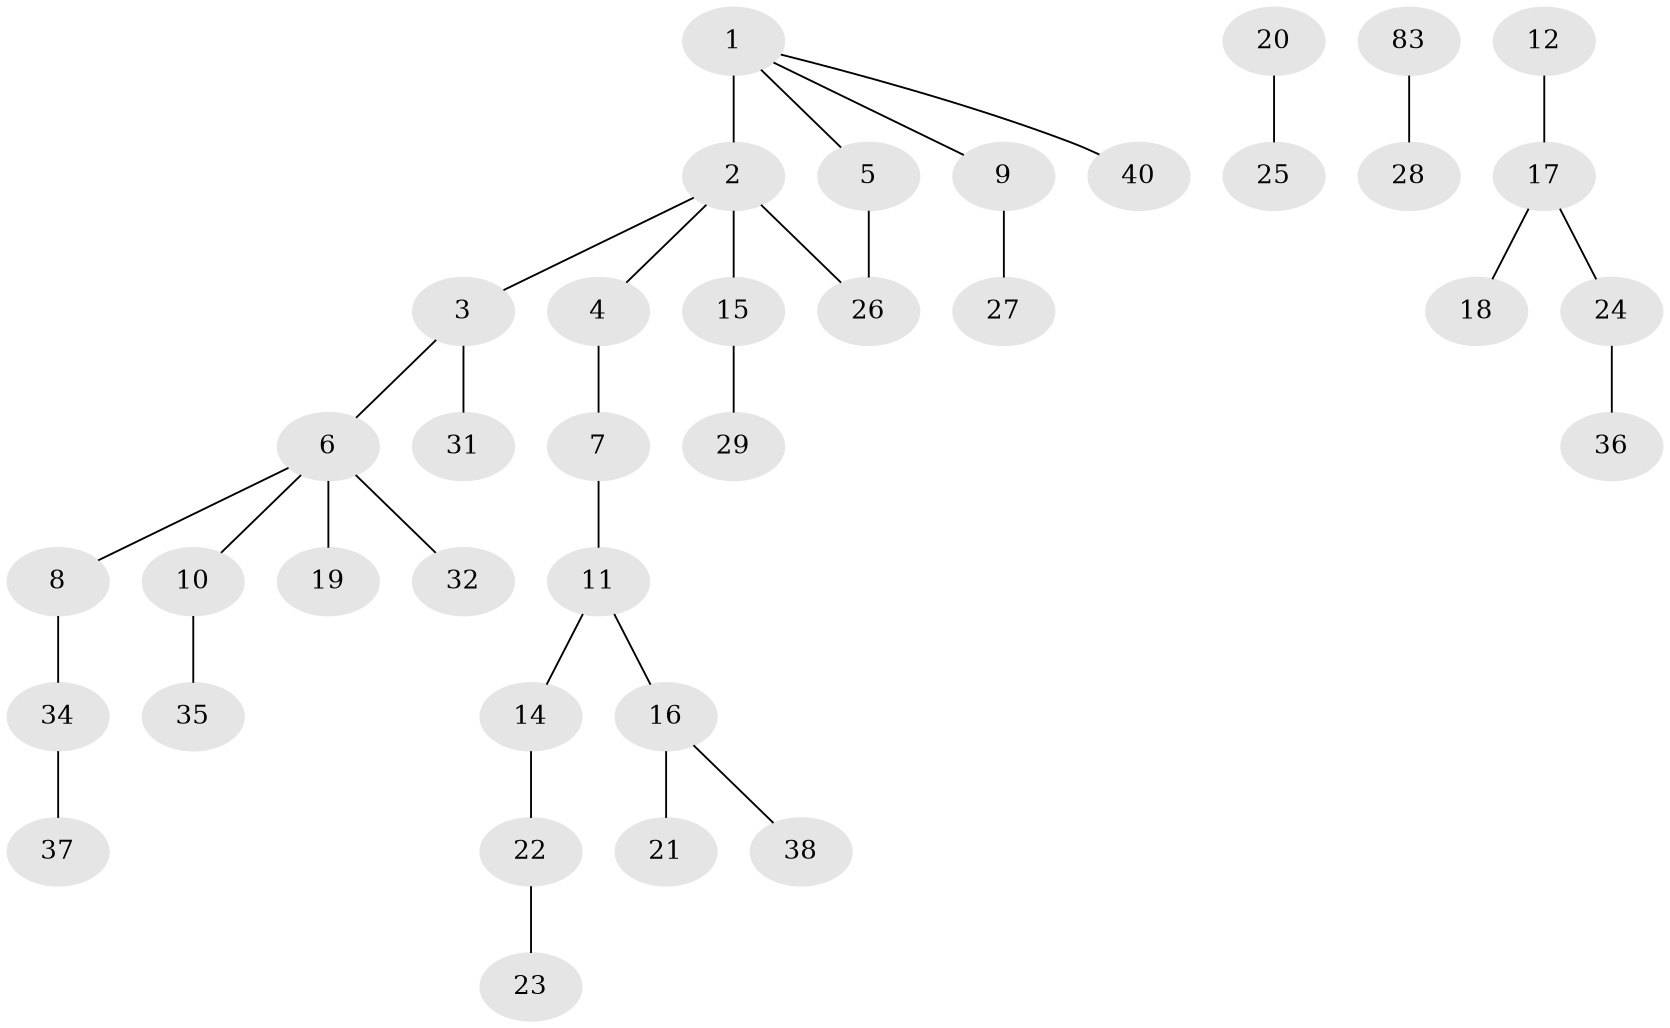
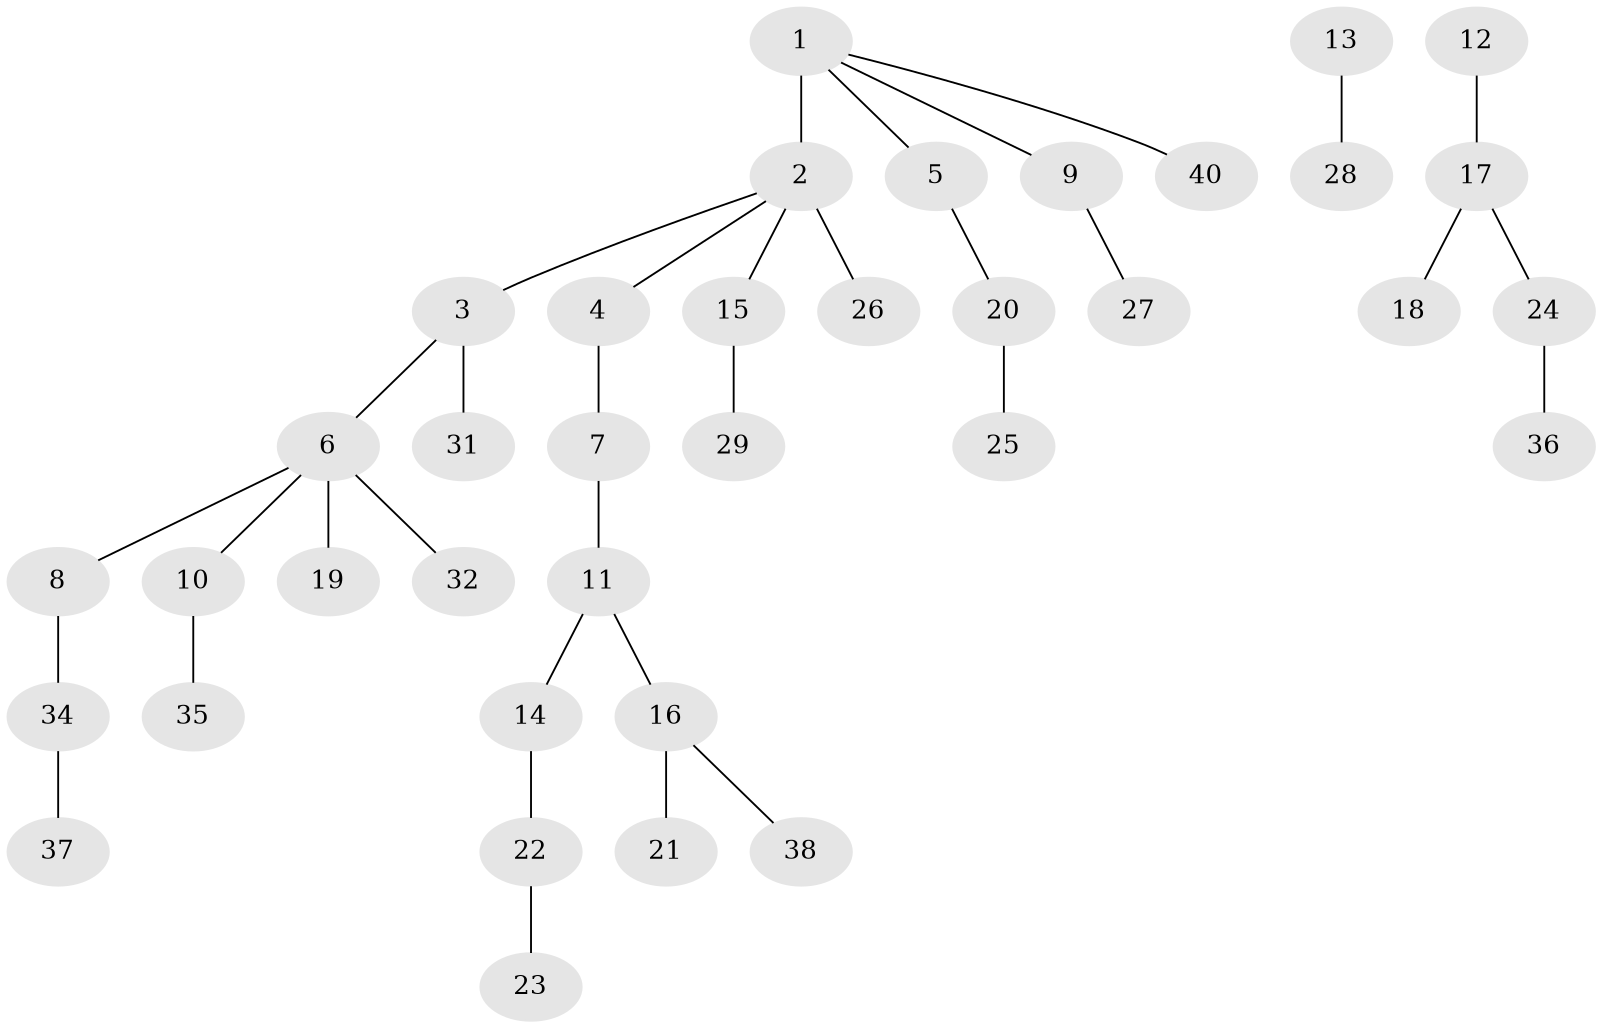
node "83": label "83" -> "13"
edge "5" -- "26": now "5" -- "20"
